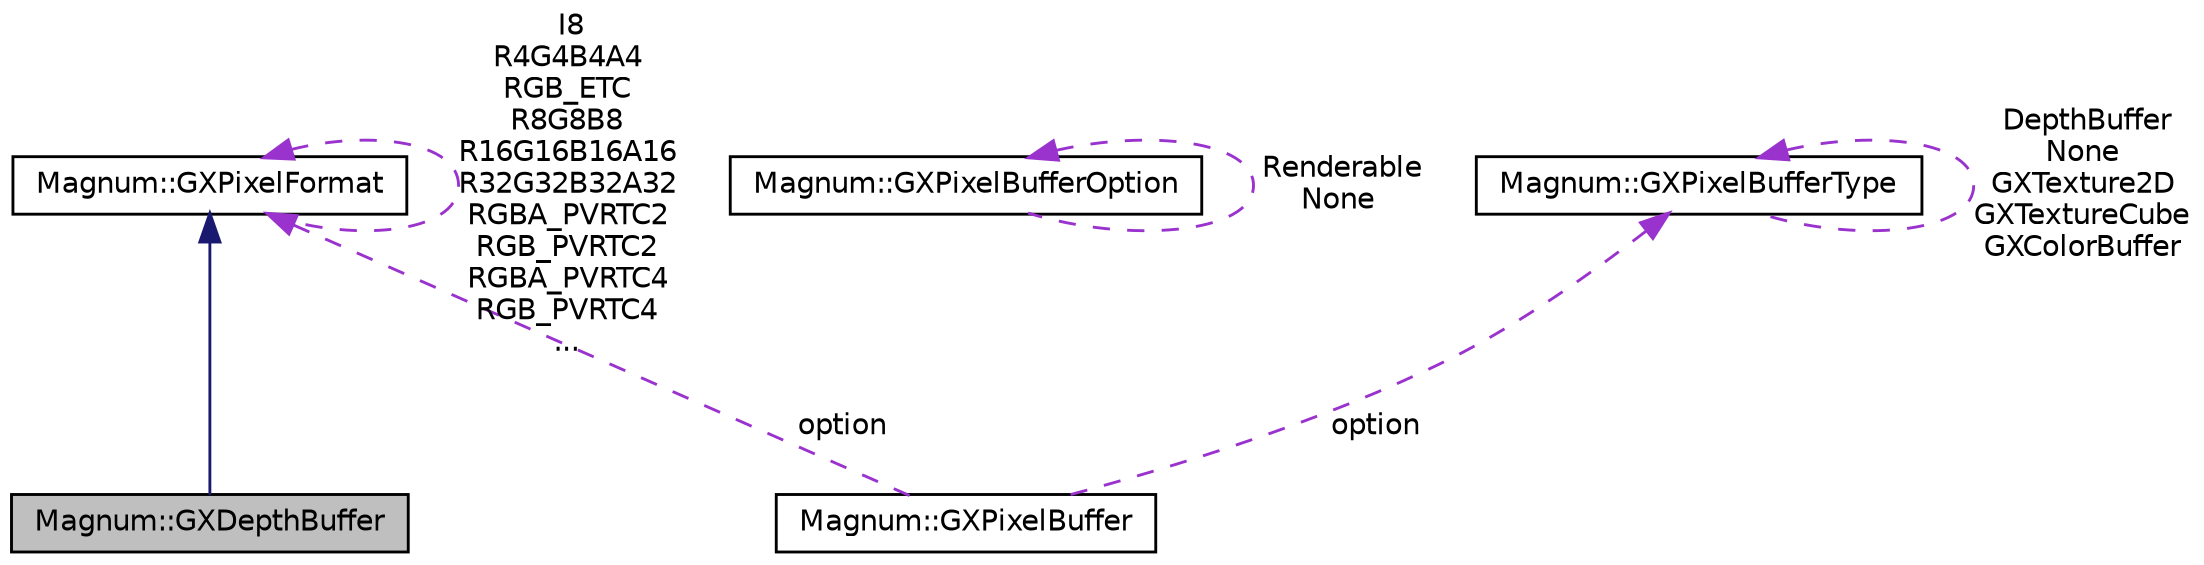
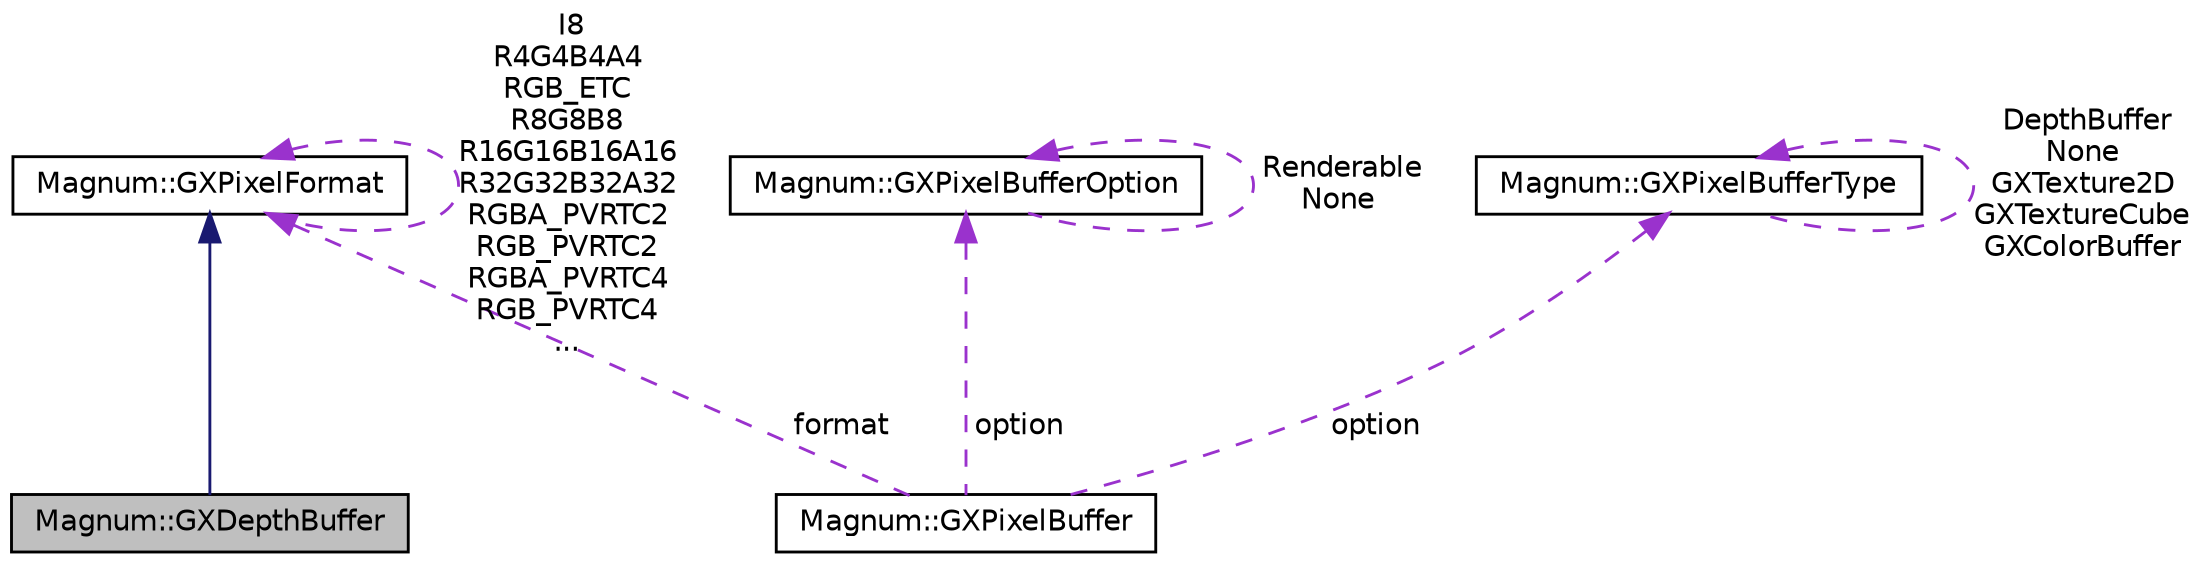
edge "Magnum::GXPixelBuffer" -> "Magnum::GXPixelBufferOption": added, label "option"
edge "Magnum::GXPixelBuffer" -> "Magnum::GXPixelFormat": label " option" -> " format"
